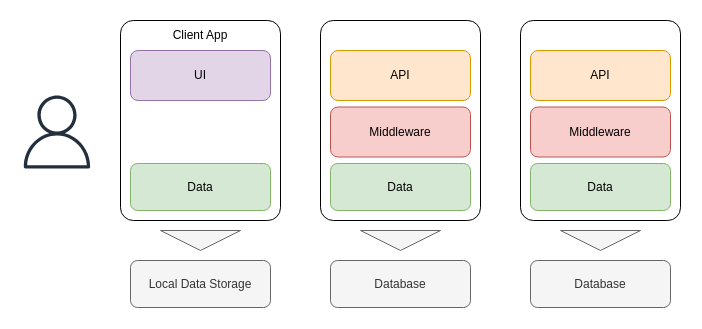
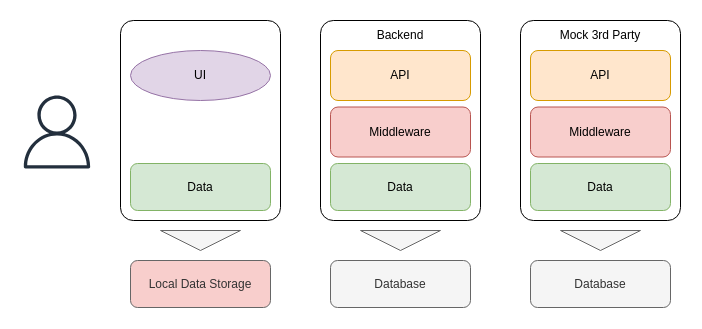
node "Client App": removed
node "Backend": added
node "Mock 3rd Party": added
node "UI": shape rounded rectangle -> ellipse
node "Local Data Storage": fillcolor #f5f5f5 -> #f8cecc
